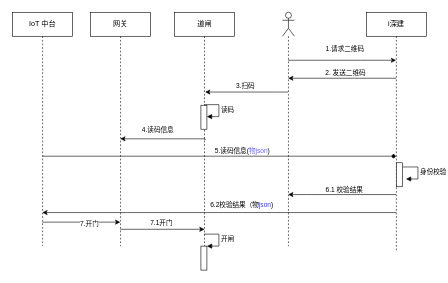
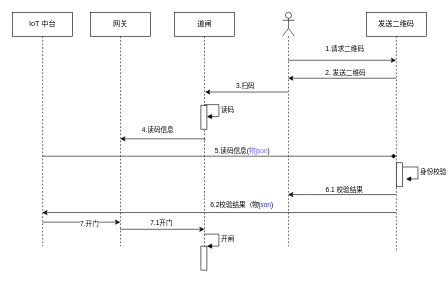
node "i深建": label "i深建" -> "发送二维码"
